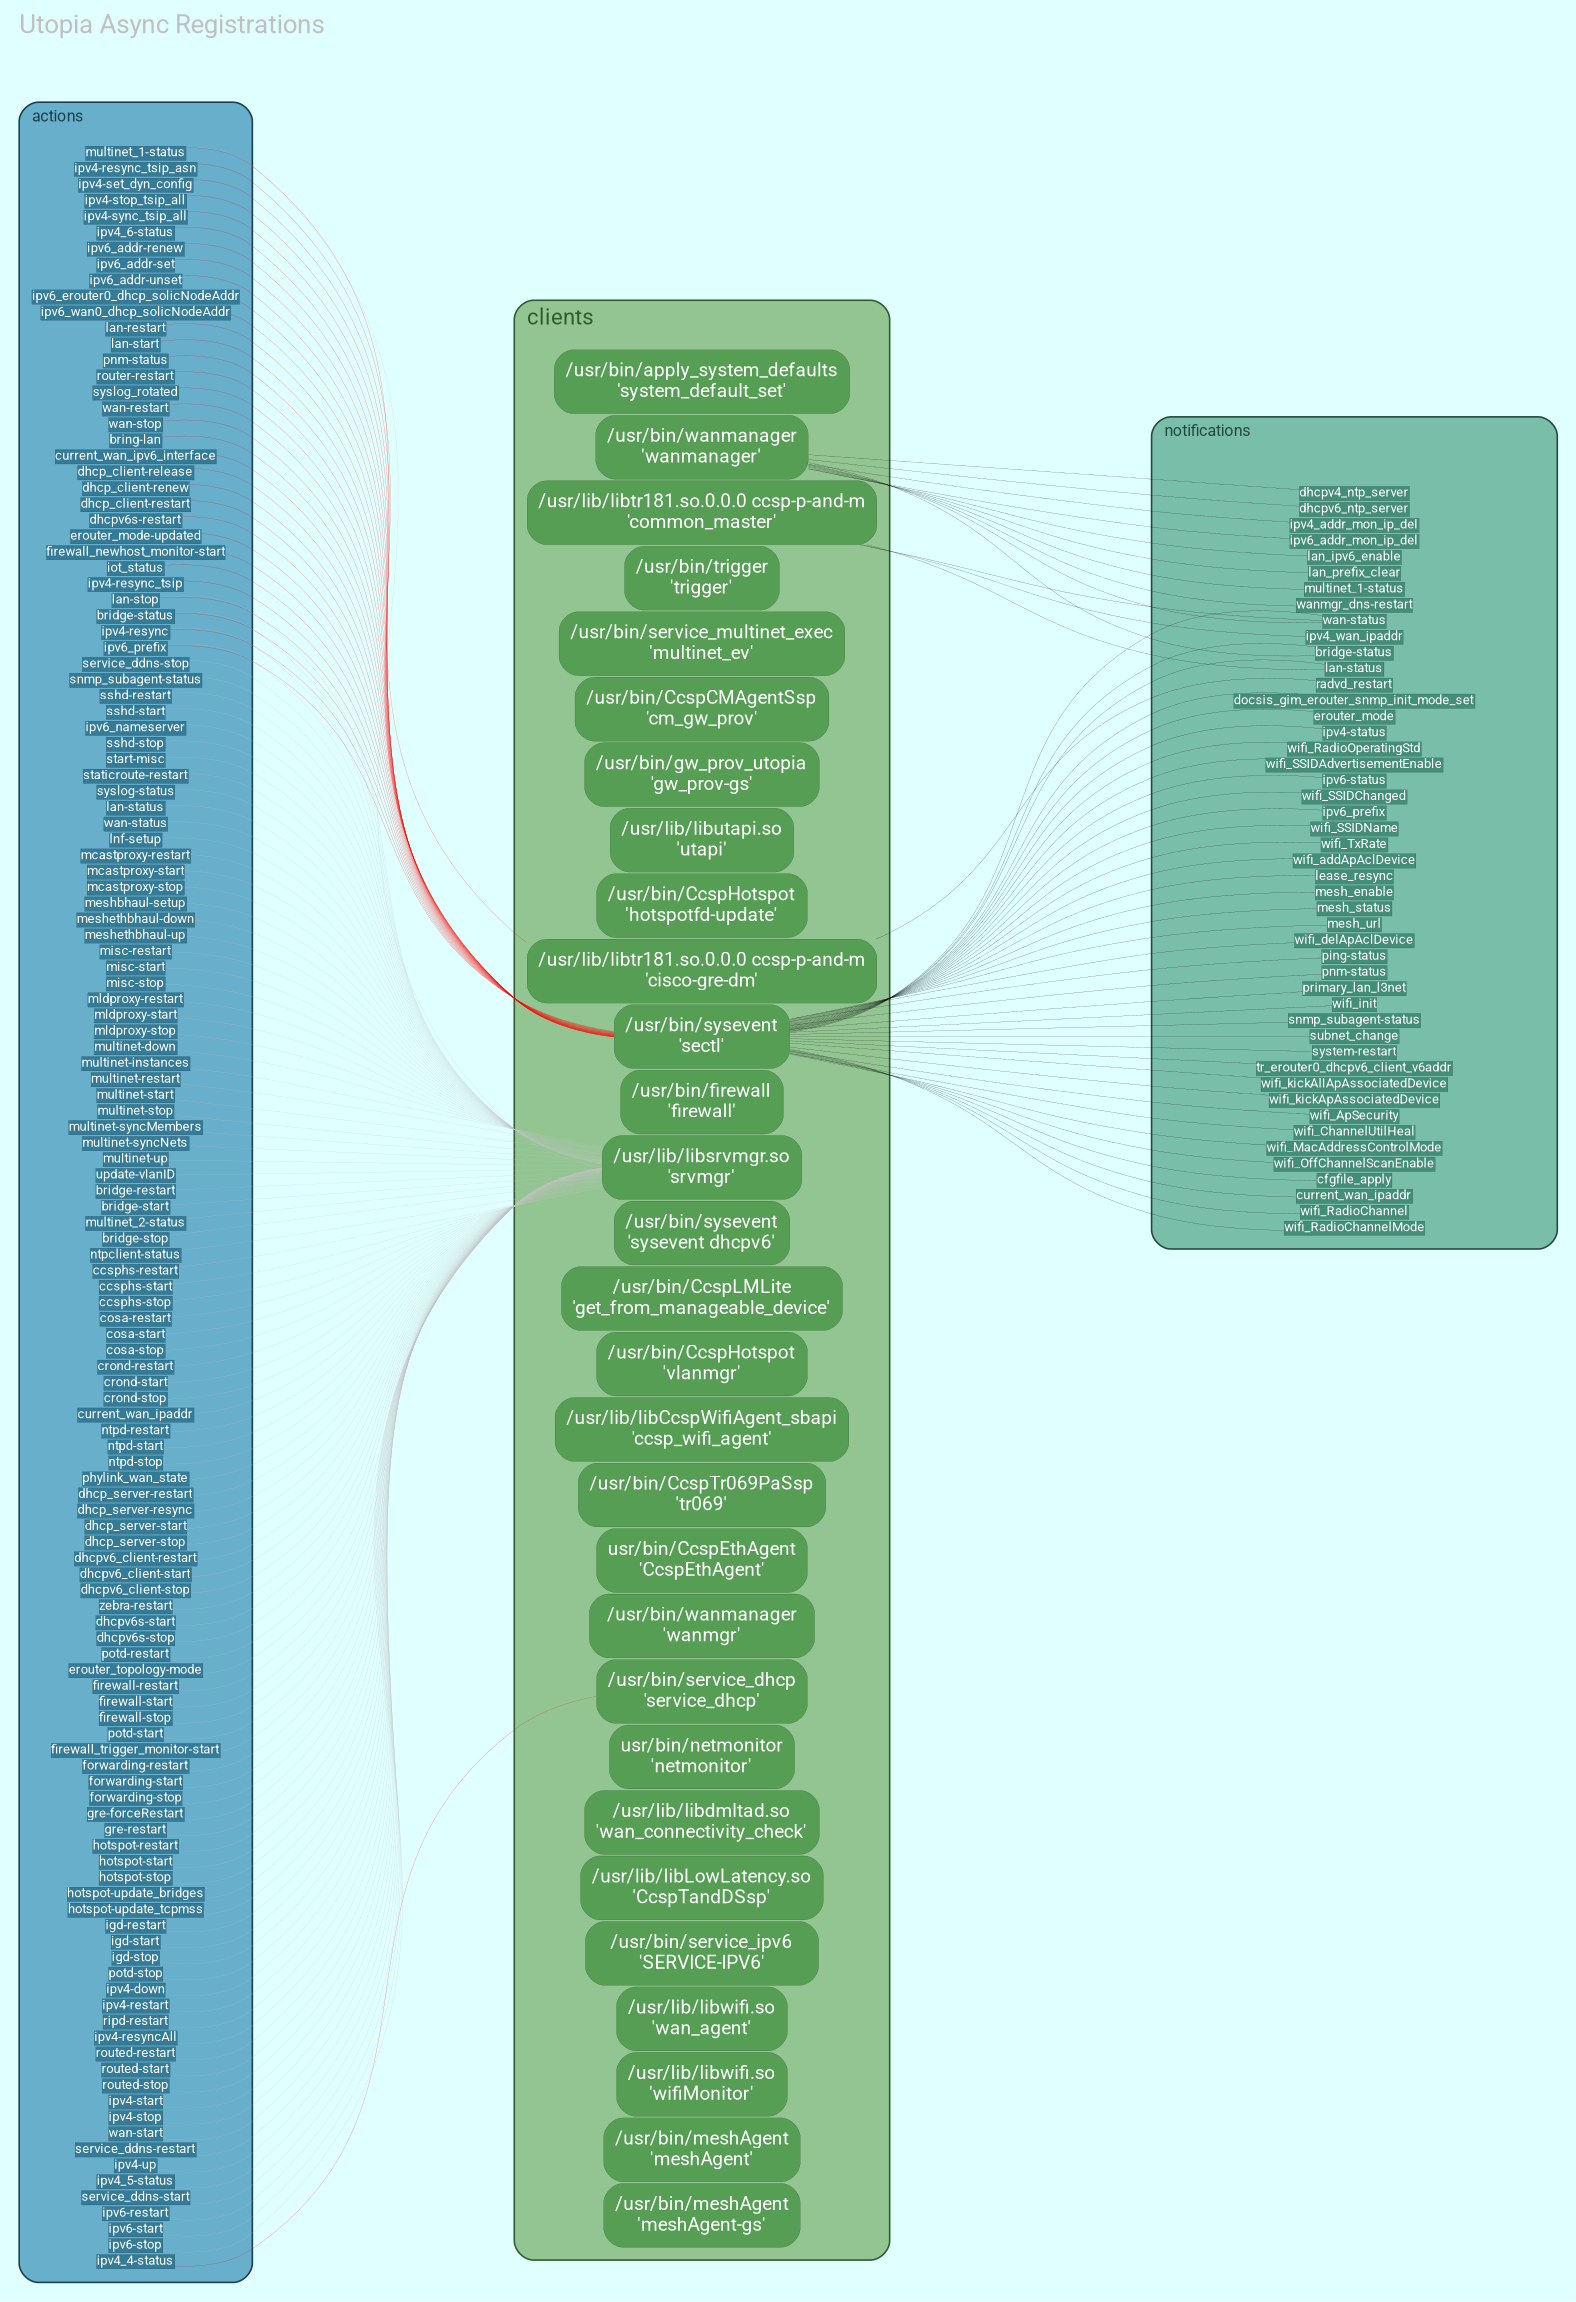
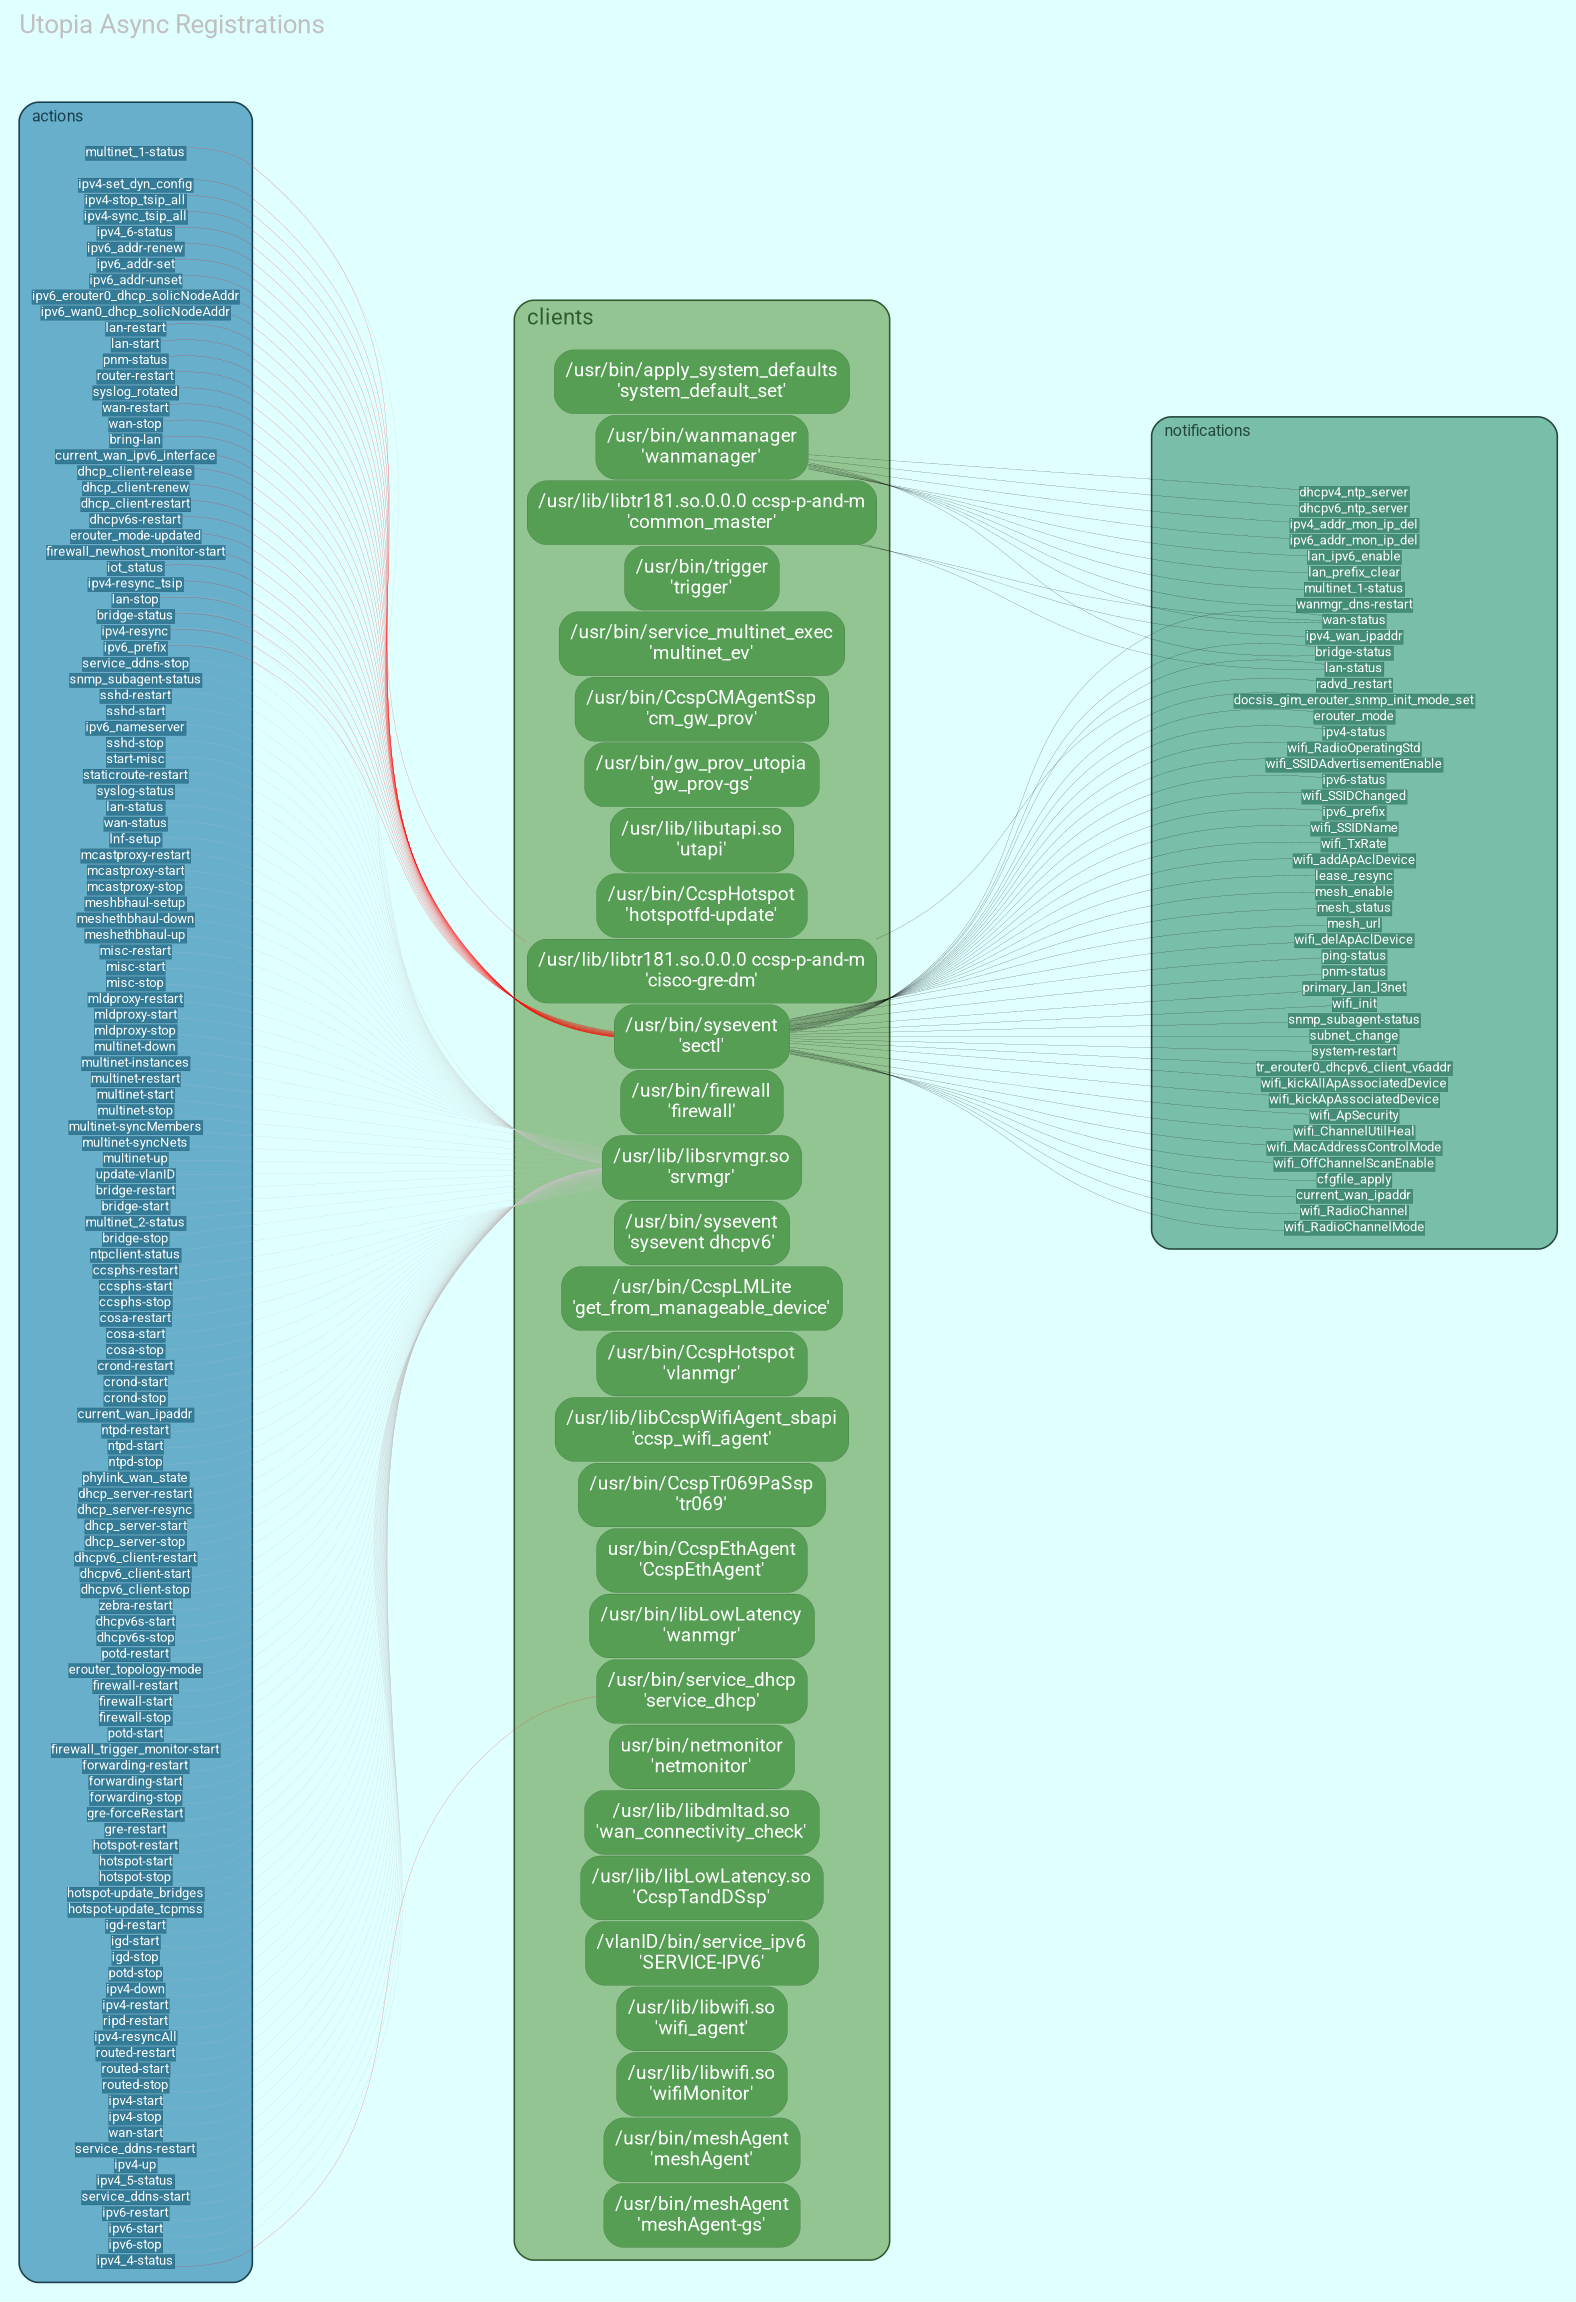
node "ipv4-resync_tsip_asn": removed
node "/usr/bin/wanmanager 'wanmgr'": label "/usr/bin/wanmanager 'wanmgr'" -> "/usr/bin/libLowLatency 'wanmgr'"
node "/usr/bin/service_ipv6 'SERVICE-IPV6'": label "/usr/bin/service_ipv6 'SERVICE-IPV6'" -> "/vlanID/bin/service_ipv6 'SERVICE-IPV6'"
node "/usr/lib/libwifi.so 'wan_agent'": label "/usr/lib/libwifi.so 'wan_agent'" -> "/usr/lib/libwifi.so 'wifi_agent'"
